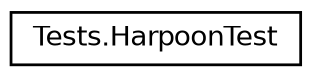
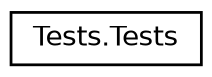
node "Tests.HarpoonTest": label "Tests.HarpoonTest" -> "Tests.Tests"
